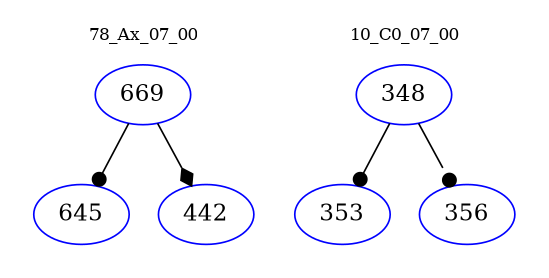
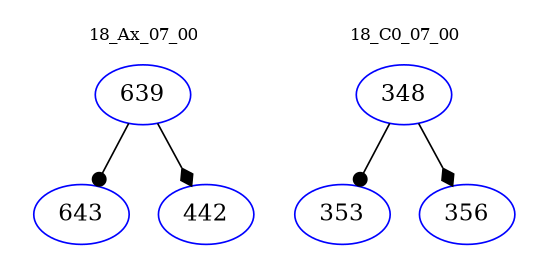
cluster "78_Ax_07_00": label "78_Ax_07_00" -> "18_Ax_07_00"
cluster "10_C0_07_00": label "10_C0_07_00" -> "18_C0_07_00"
node "669": label "669" -> "639"
edge "348" -> "356": arrowhead dot -> diamond
node "645": label "645" -> "643"
